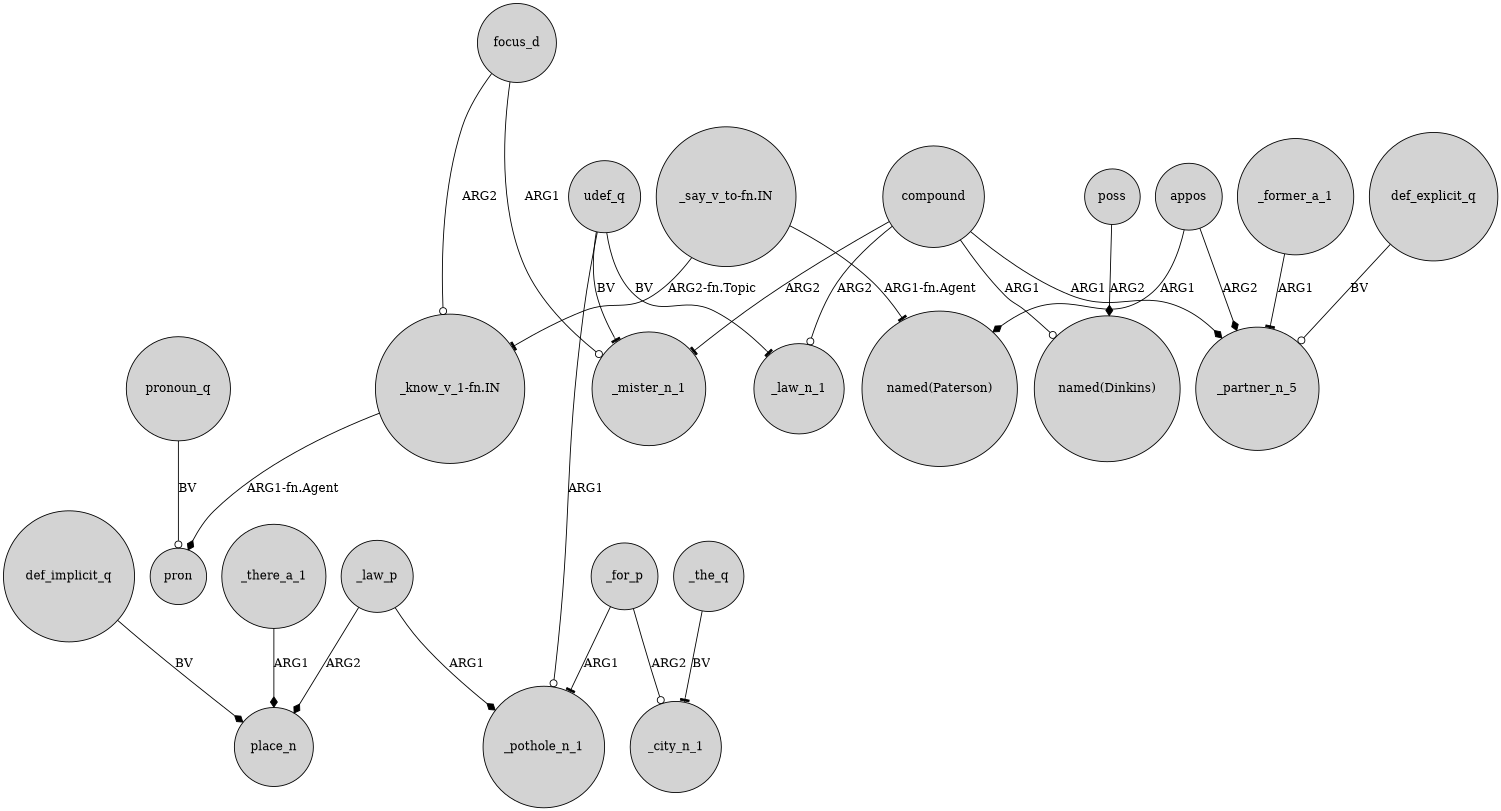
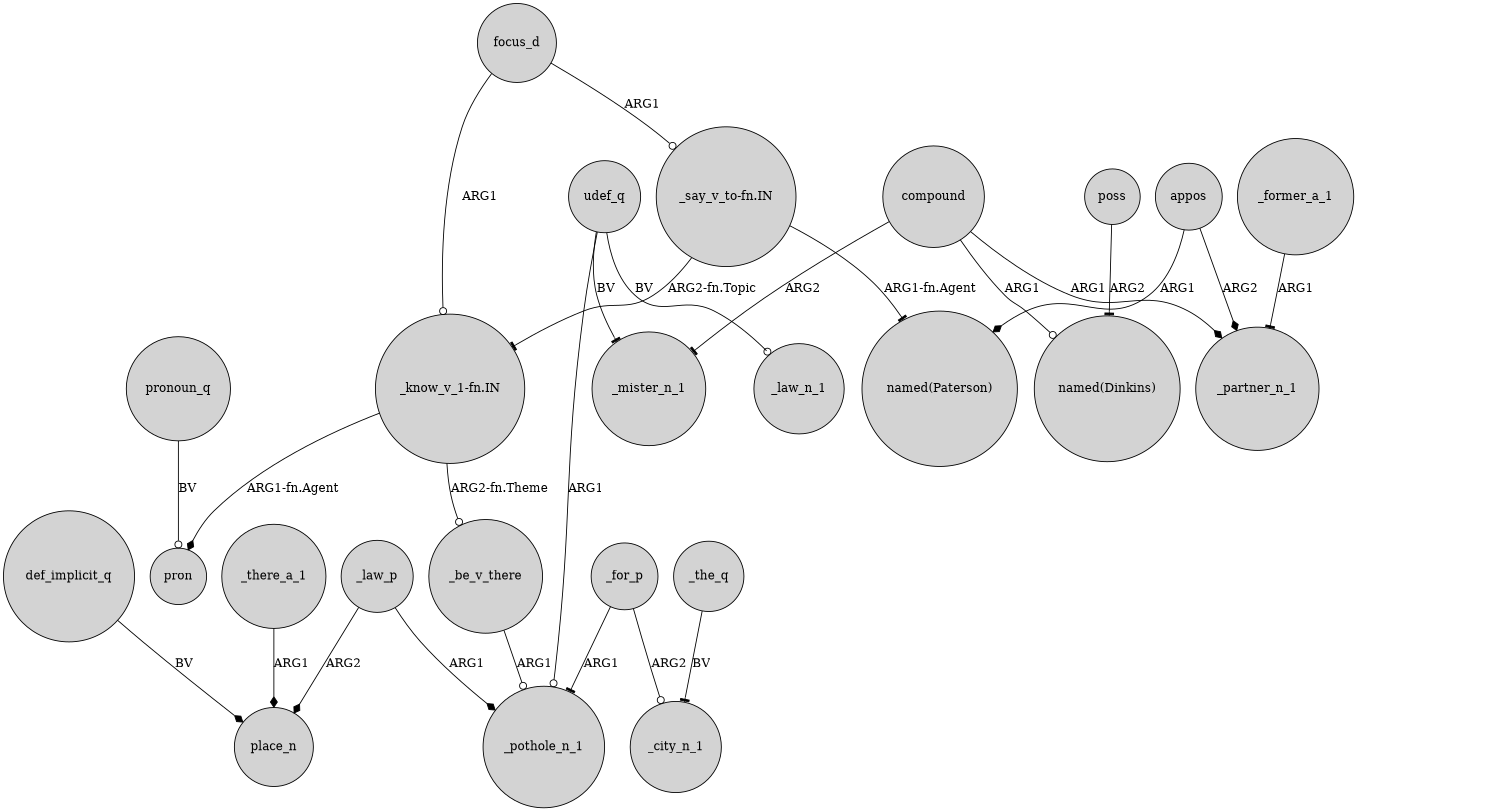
edge "focus_d" -> "_know_v_1-fn.IN": label "ARG2" -> "ARG1"
node "def_explicit_q": removed
edge "focus_d" -> "_mister_n_1": now "focus_d" -> "_say_v_to-fn.IN"
edge "poss" -> "named(Dinkins)": arrowhead diamond -> tee
edge "compound" -> "_law_n_1": removed, label "ARG2"
edge "udef_q" -> "_law_n_1": arrowhead tee -> odot
node "_partner_n_5": label "_partner_n_5" -> "_partner_n_1"
node "_be_v_there": added
